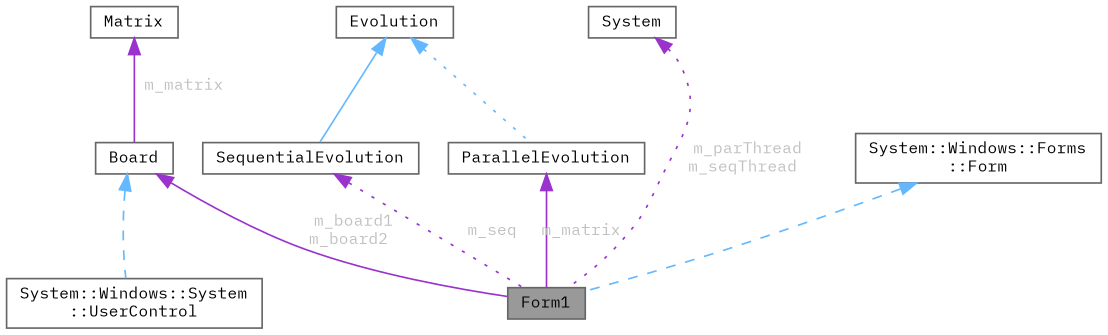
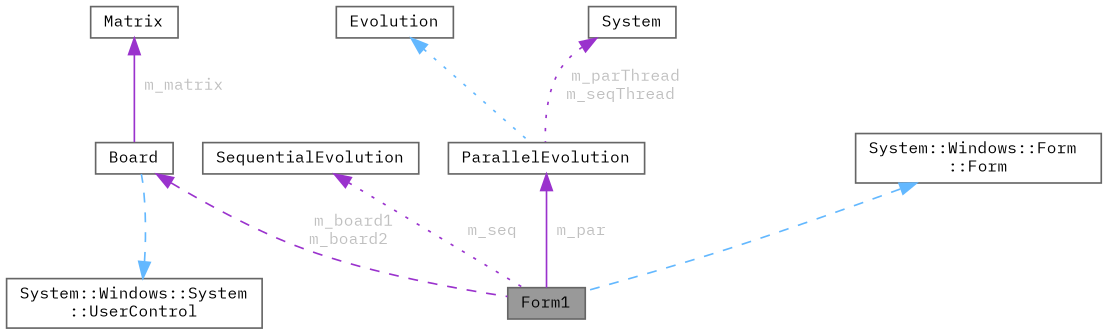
edge "SequentialEvolution" -> "Evolution": removed
node "System::Windows::Forms ::Form": label "System::Windows::Forms ::Form" -> "System::Windows::Form ::Form"
edge "Form1" -> "System": now "ParallelEvolution" -> "System"
edge "Form1" -> "ParallelEvolution": label " m_matrix" -> " m_par"
edge "System::Windows::System ::UserControl" -> "Board": reversed
edge "Form1" -> "Board": style solid -> dashed
